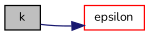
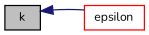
edge "k" -> "epsilon": reversed
